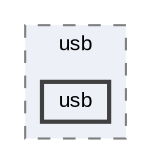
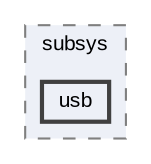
cluster "usb": label "usb" -> "subsys"
